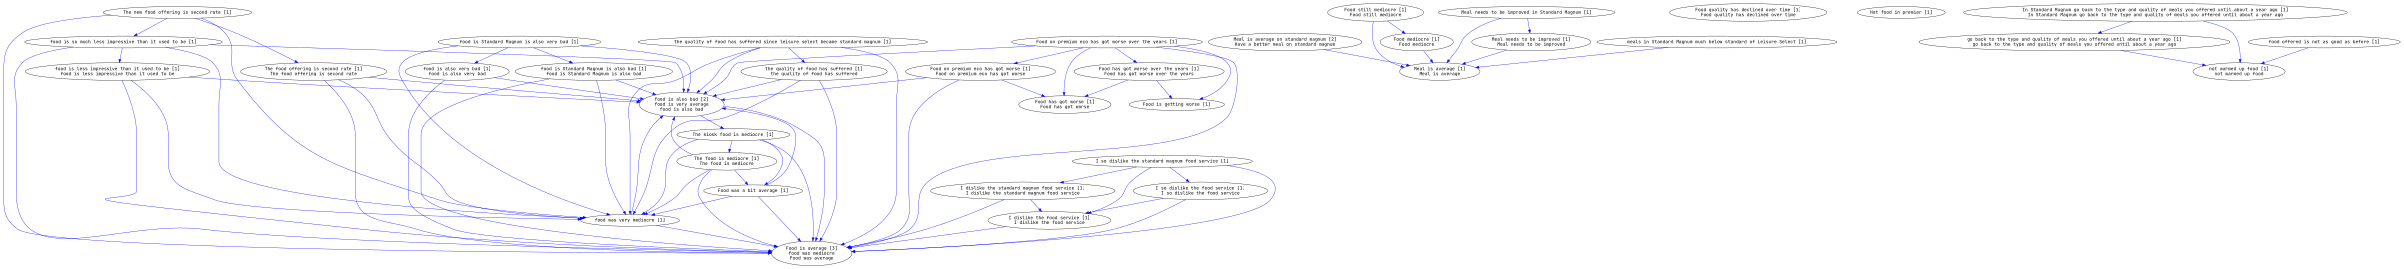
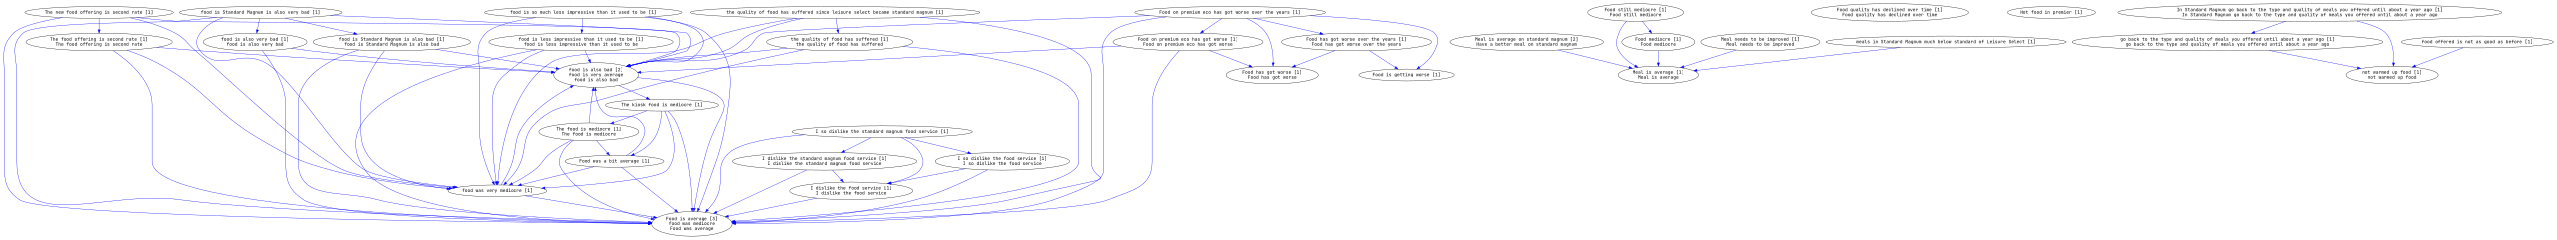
node "Meal needs to be improved in Standard Magnum [1]": removed
edge "The new food offering is second rate [1]" -> "food is so much less impressive than it used to be [1]": now "The new food offering is second rate [1]" -> "food is also bad [2] food is very average food is also bad"
edge "food is Standard Magnum is also very bad [1]" -> "Food is average [3] food was mediocre Food was average": added
